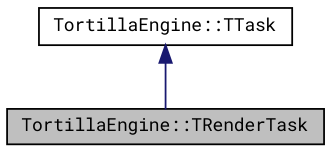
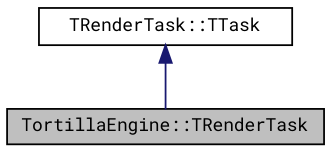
node "TortillaEngine::TTask": label "TortillaEngine::TTask" -> "TRenderTask::TTask"
